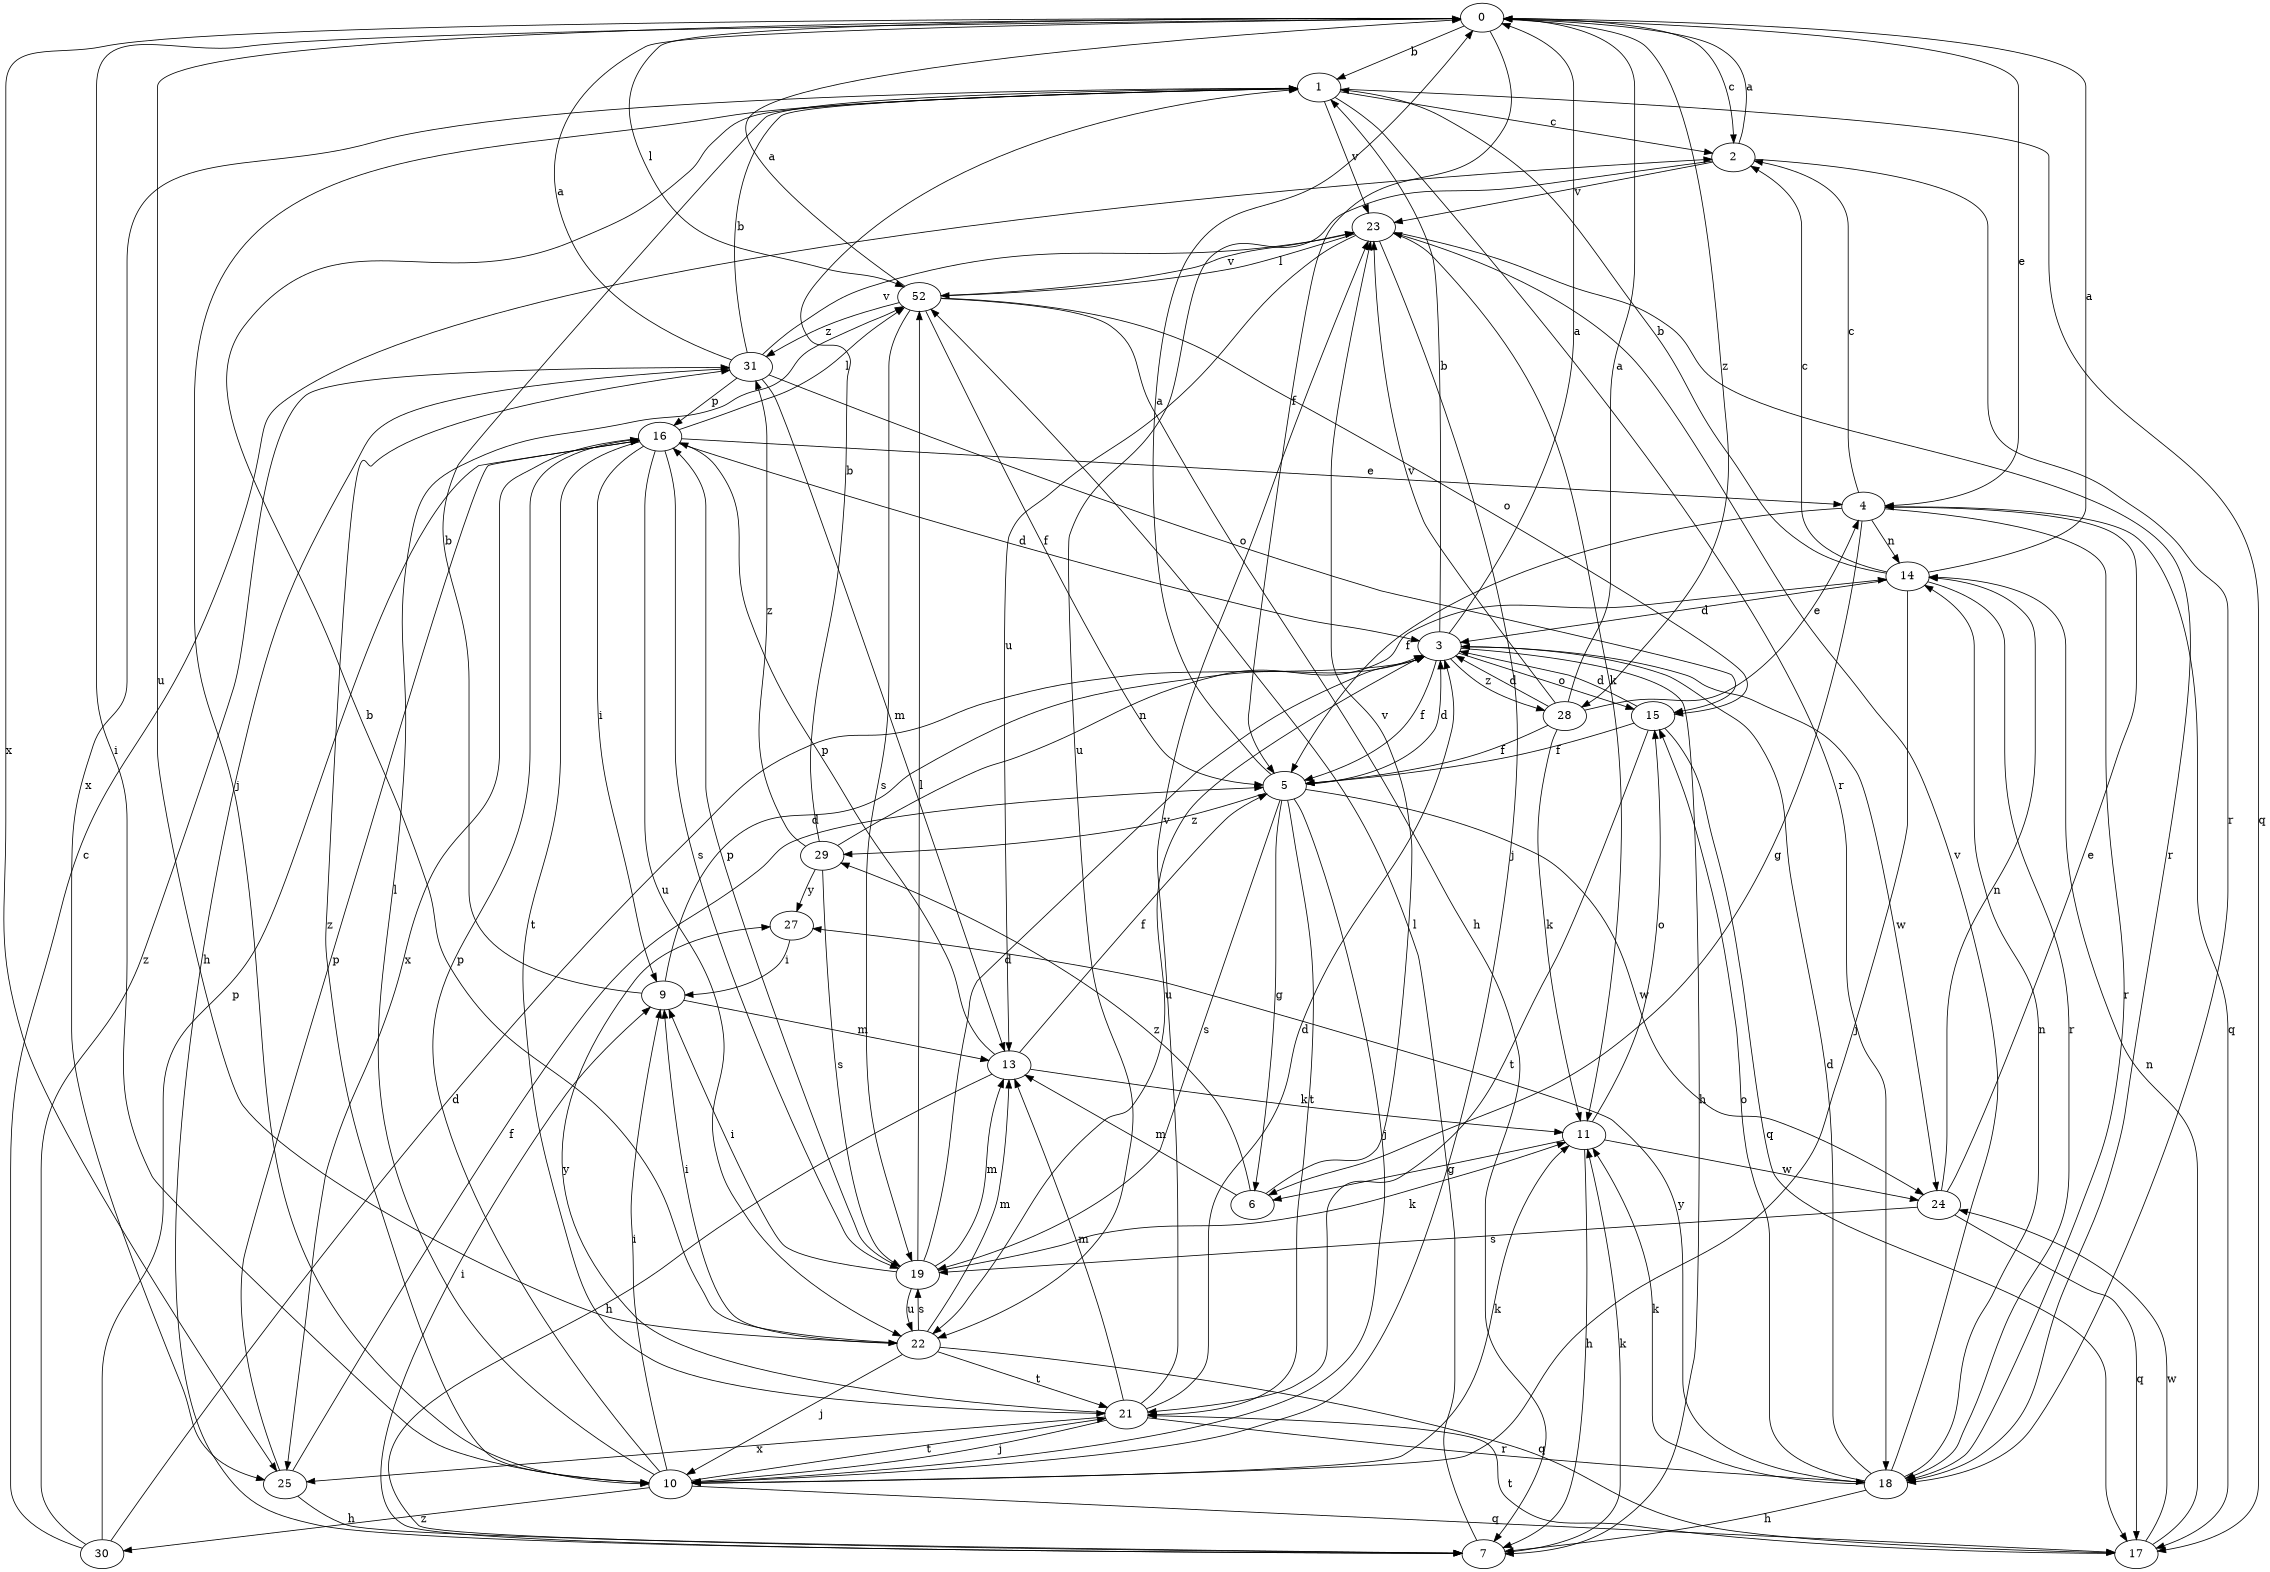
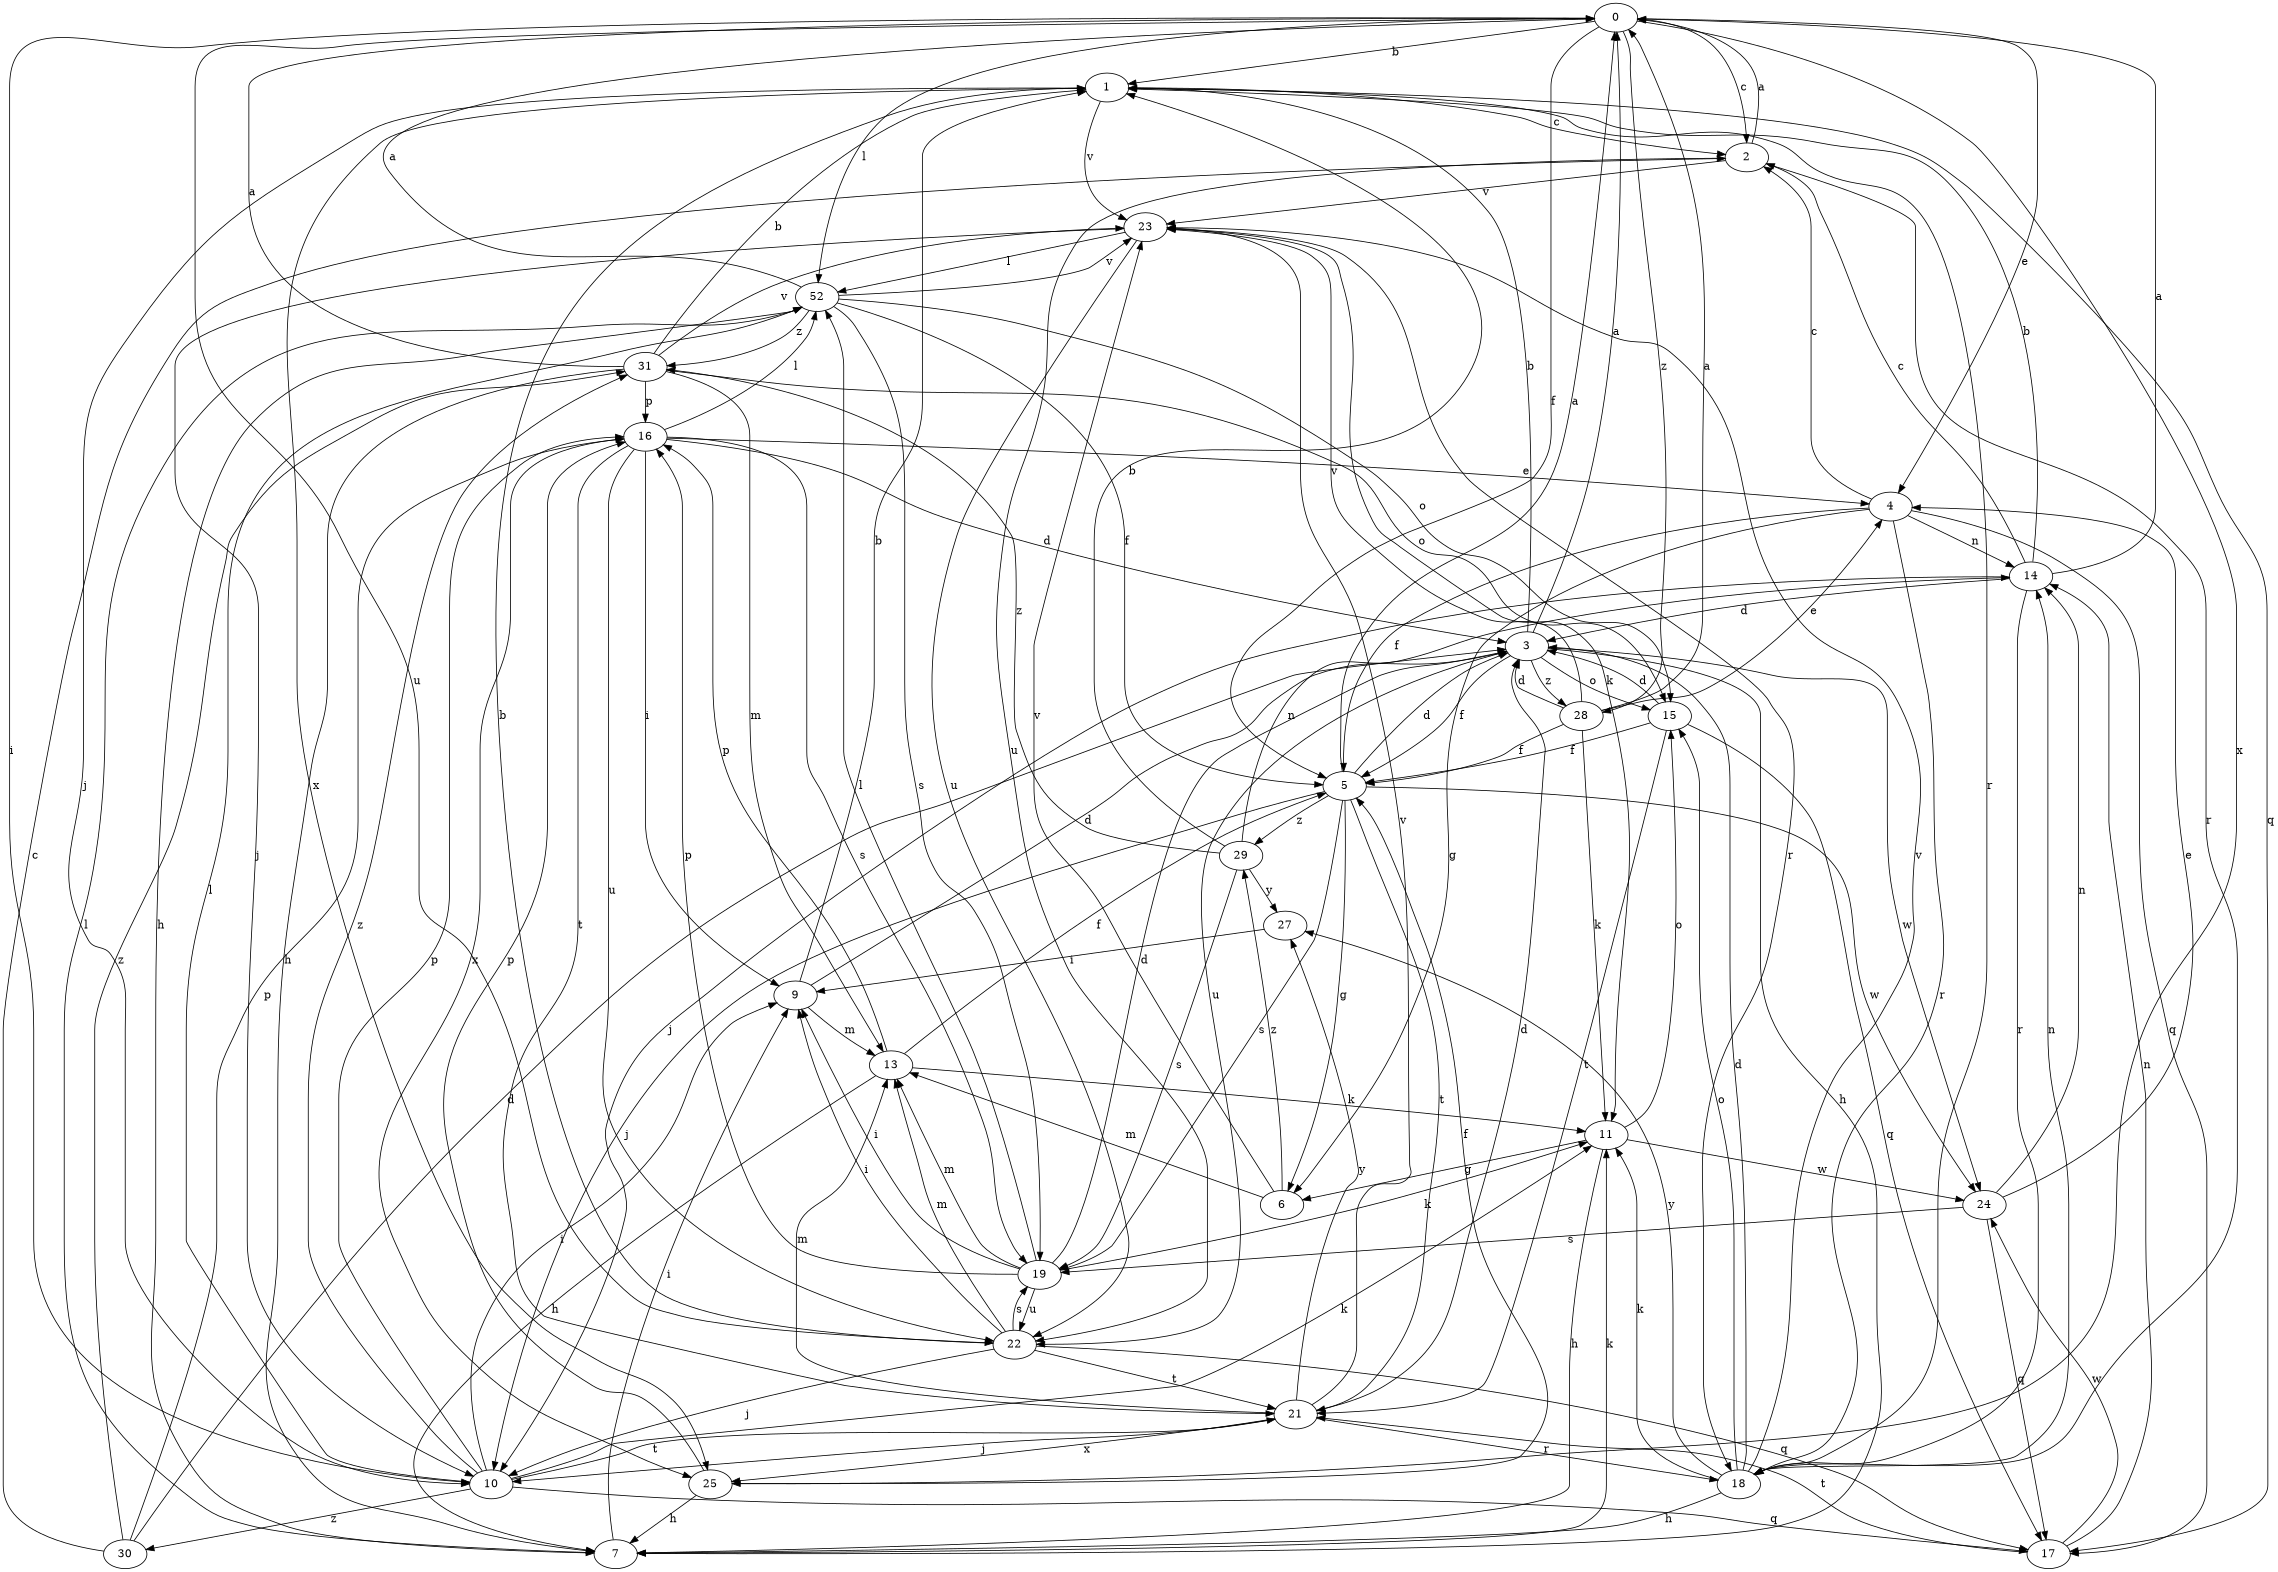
edge "23" -> "13": now "23" -> "22"
